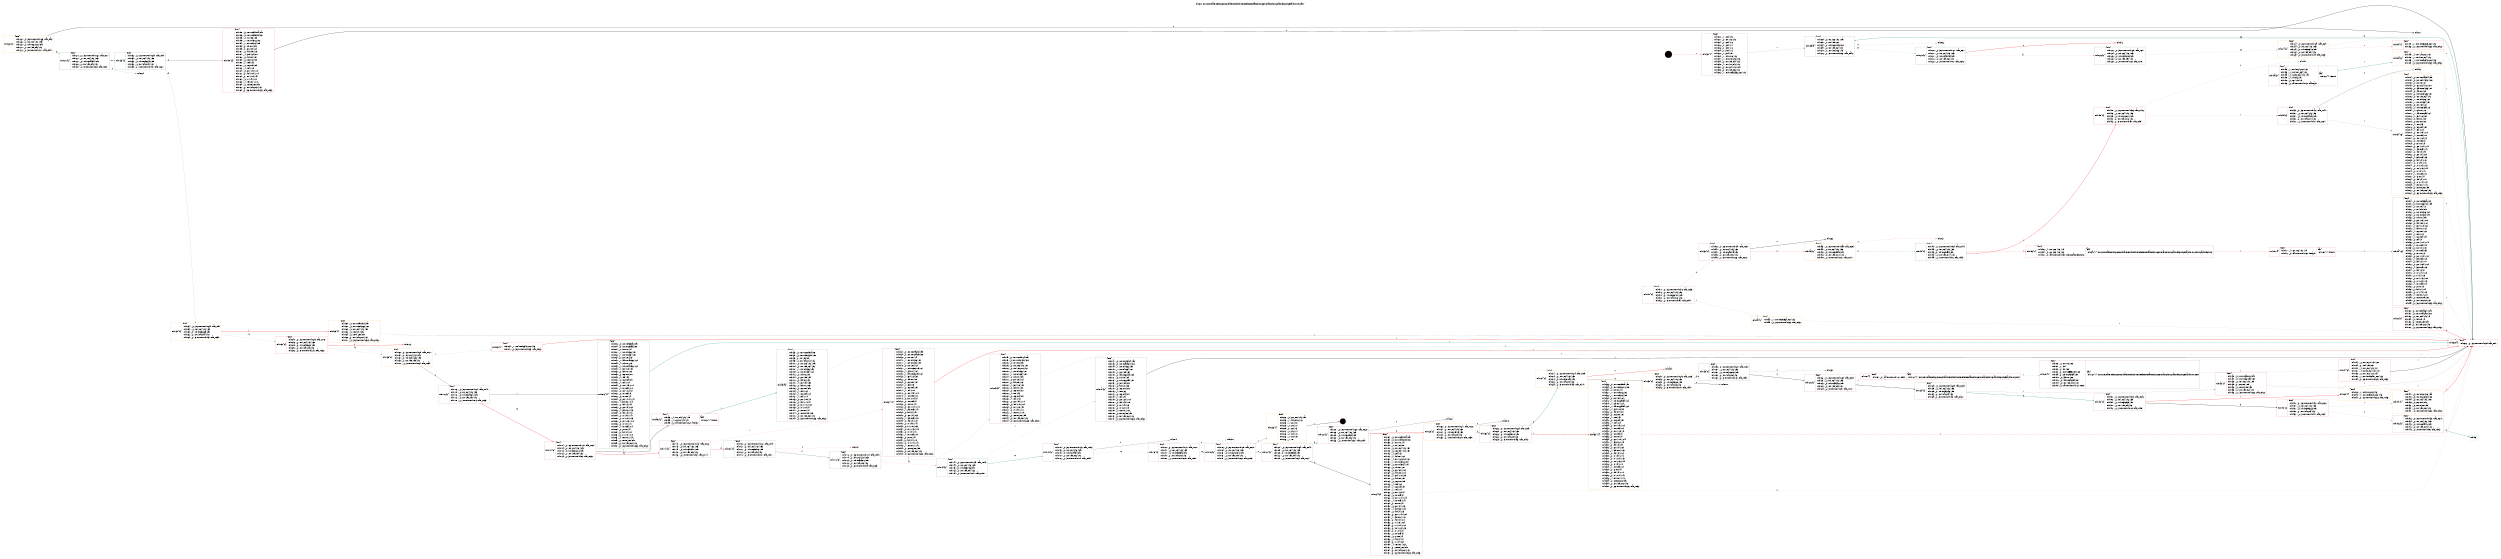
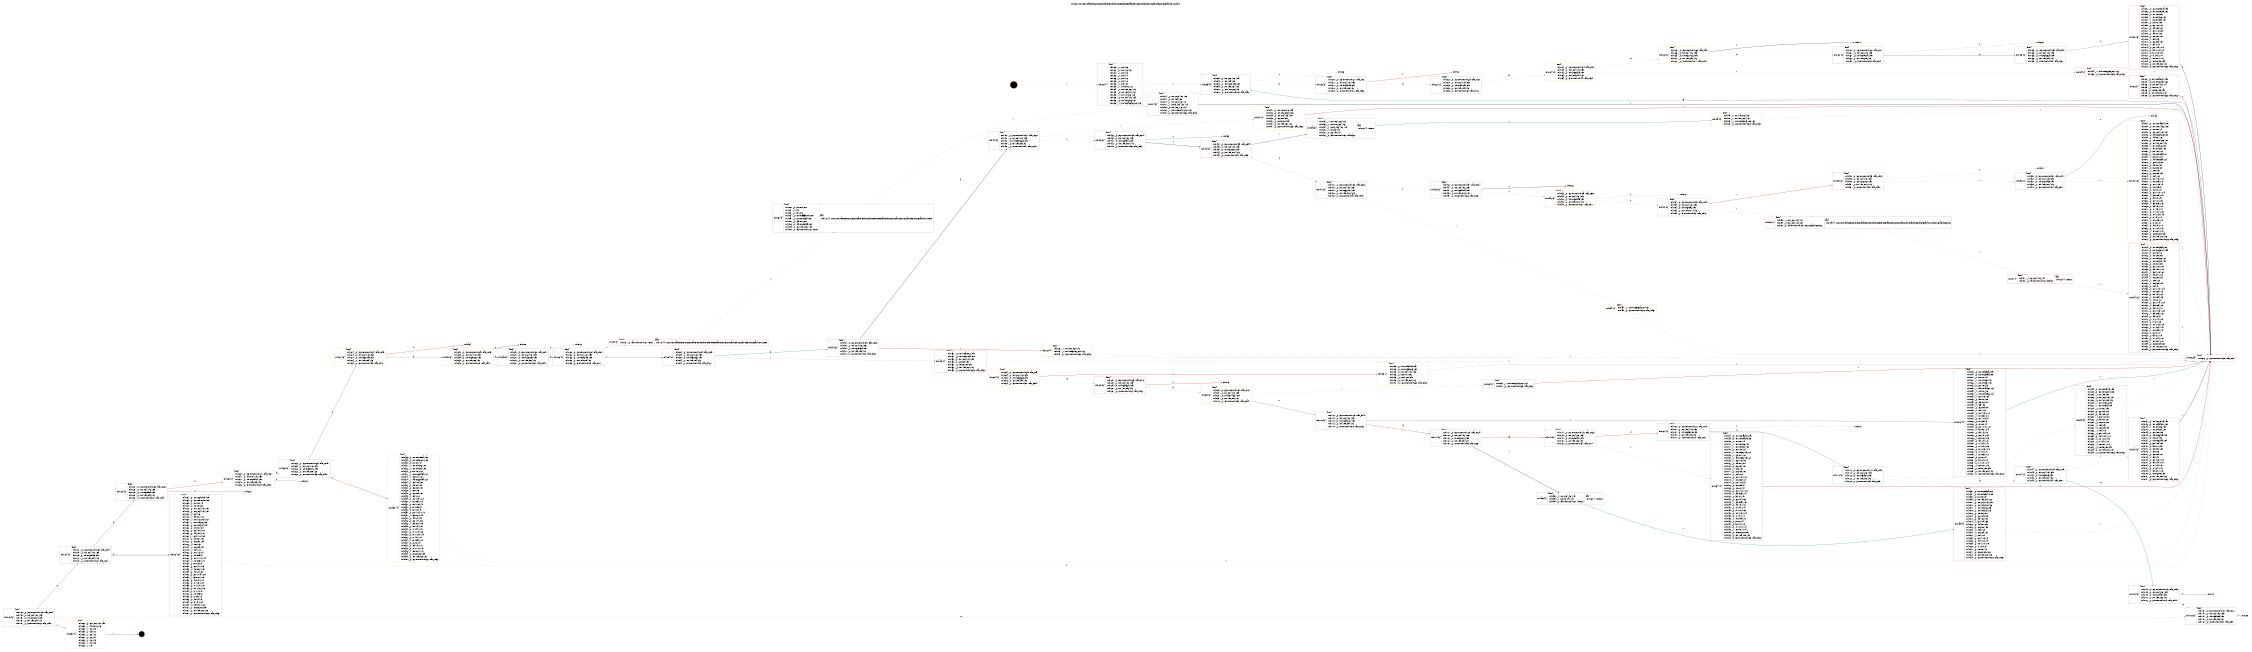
edge "0x401644 [28]" -> "0x402171": now "0x401644 [28]" -> "0x401660 [28]"
node "0x401954 [28]": added
edge "0x401698 [28]" -> "0x4016b4 [28]": removed, label "19"
edge "0x4017cc [28]" -> "0x4017e8 [28]": reversed
